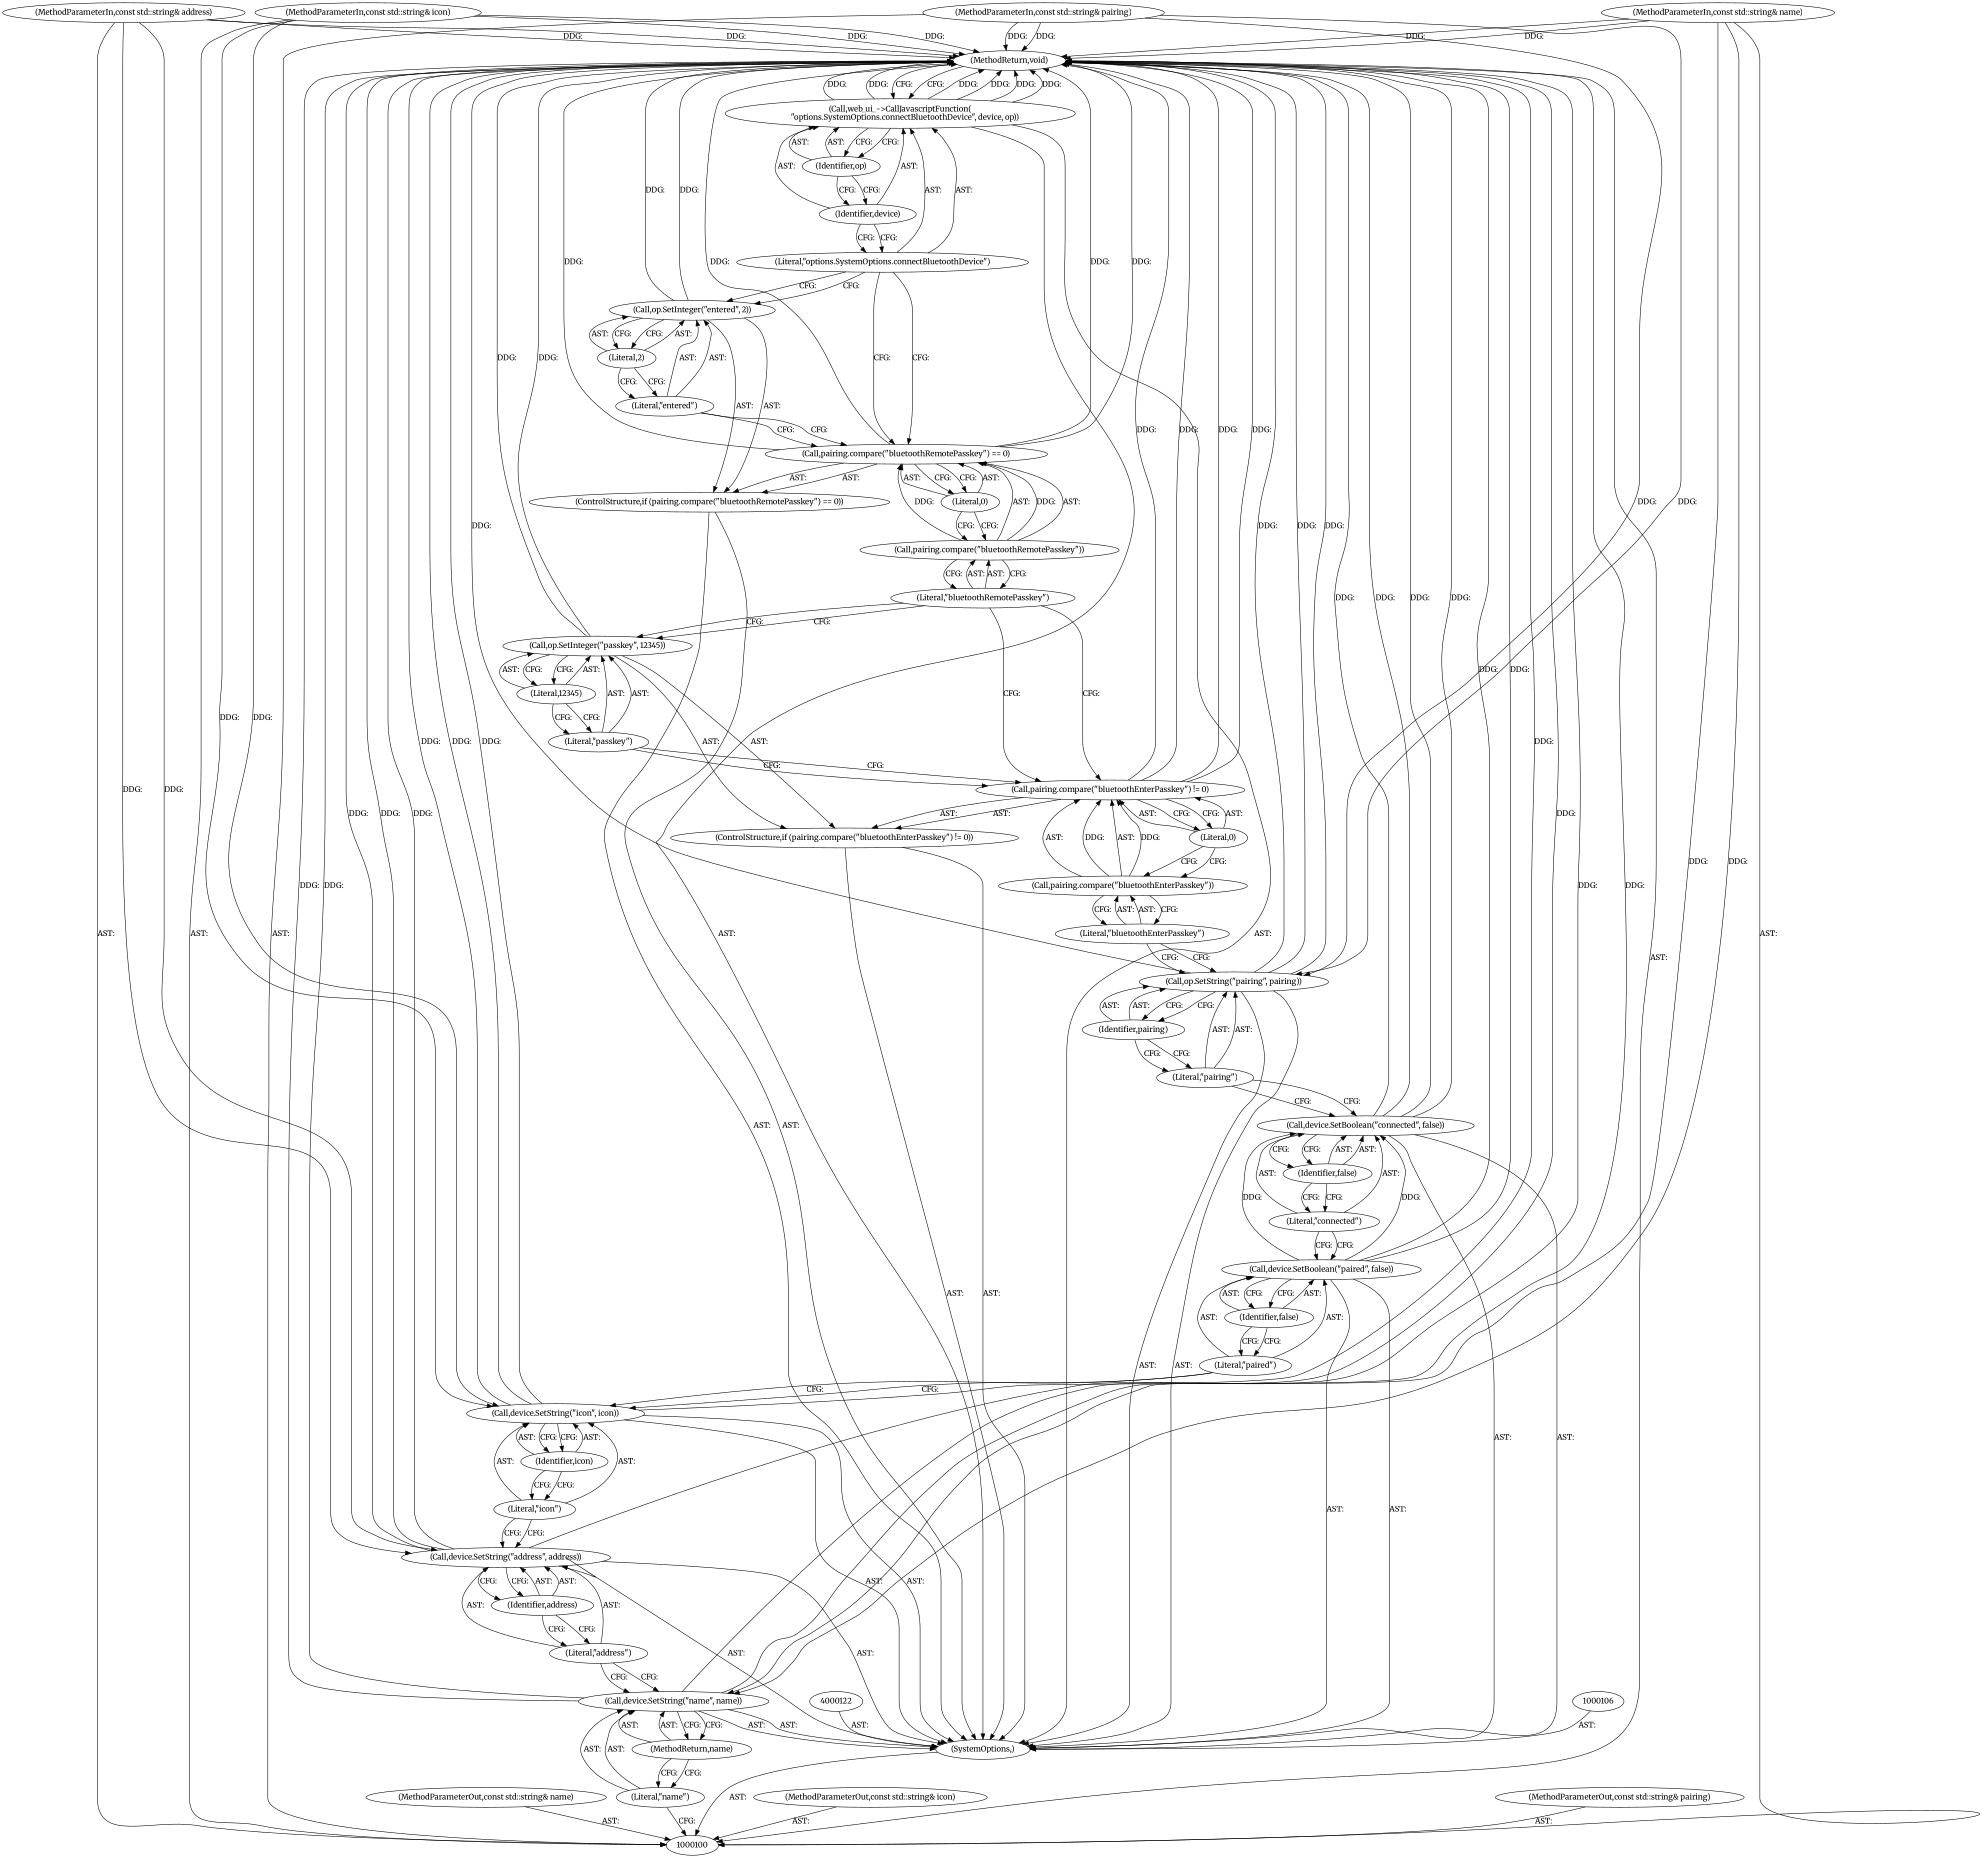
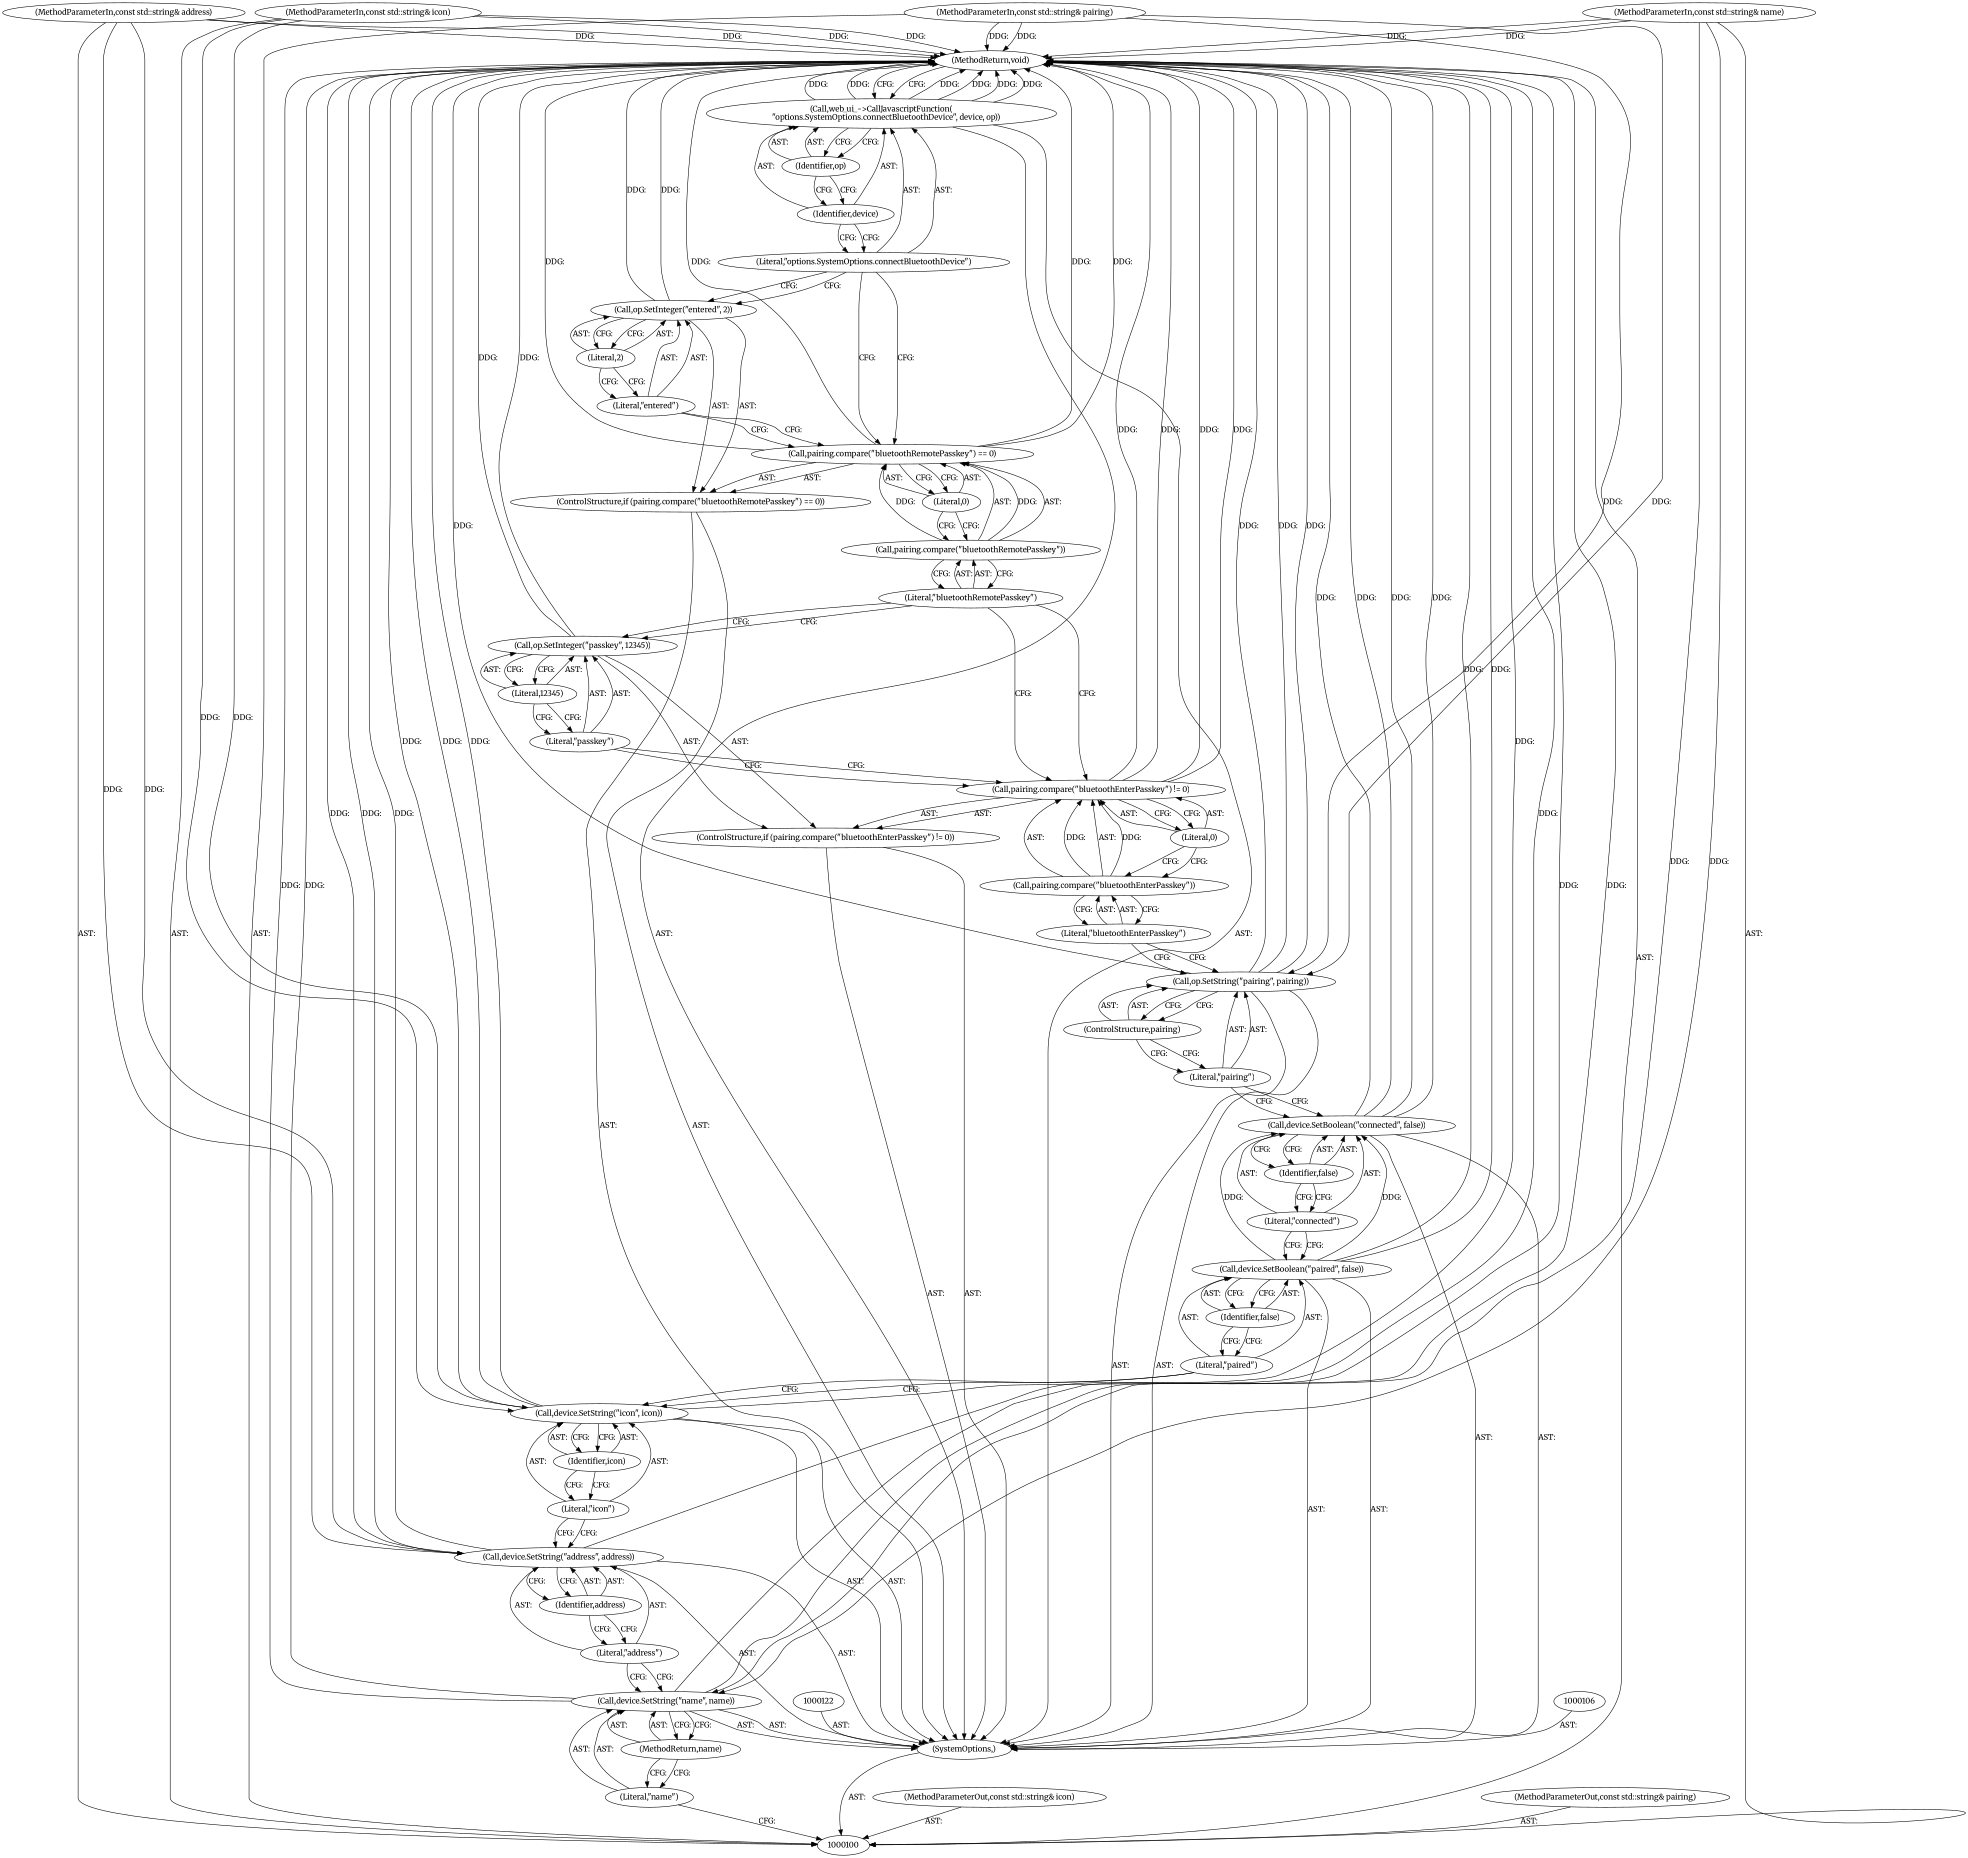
node "(Identifier,pairing)": label "(Identifier,pairing)" -> "(ControlStructure,pairing)"
node "4000122": label "4000122" -> "1000122"
node "(MethodParameterOut,const std::string& name)": removed
